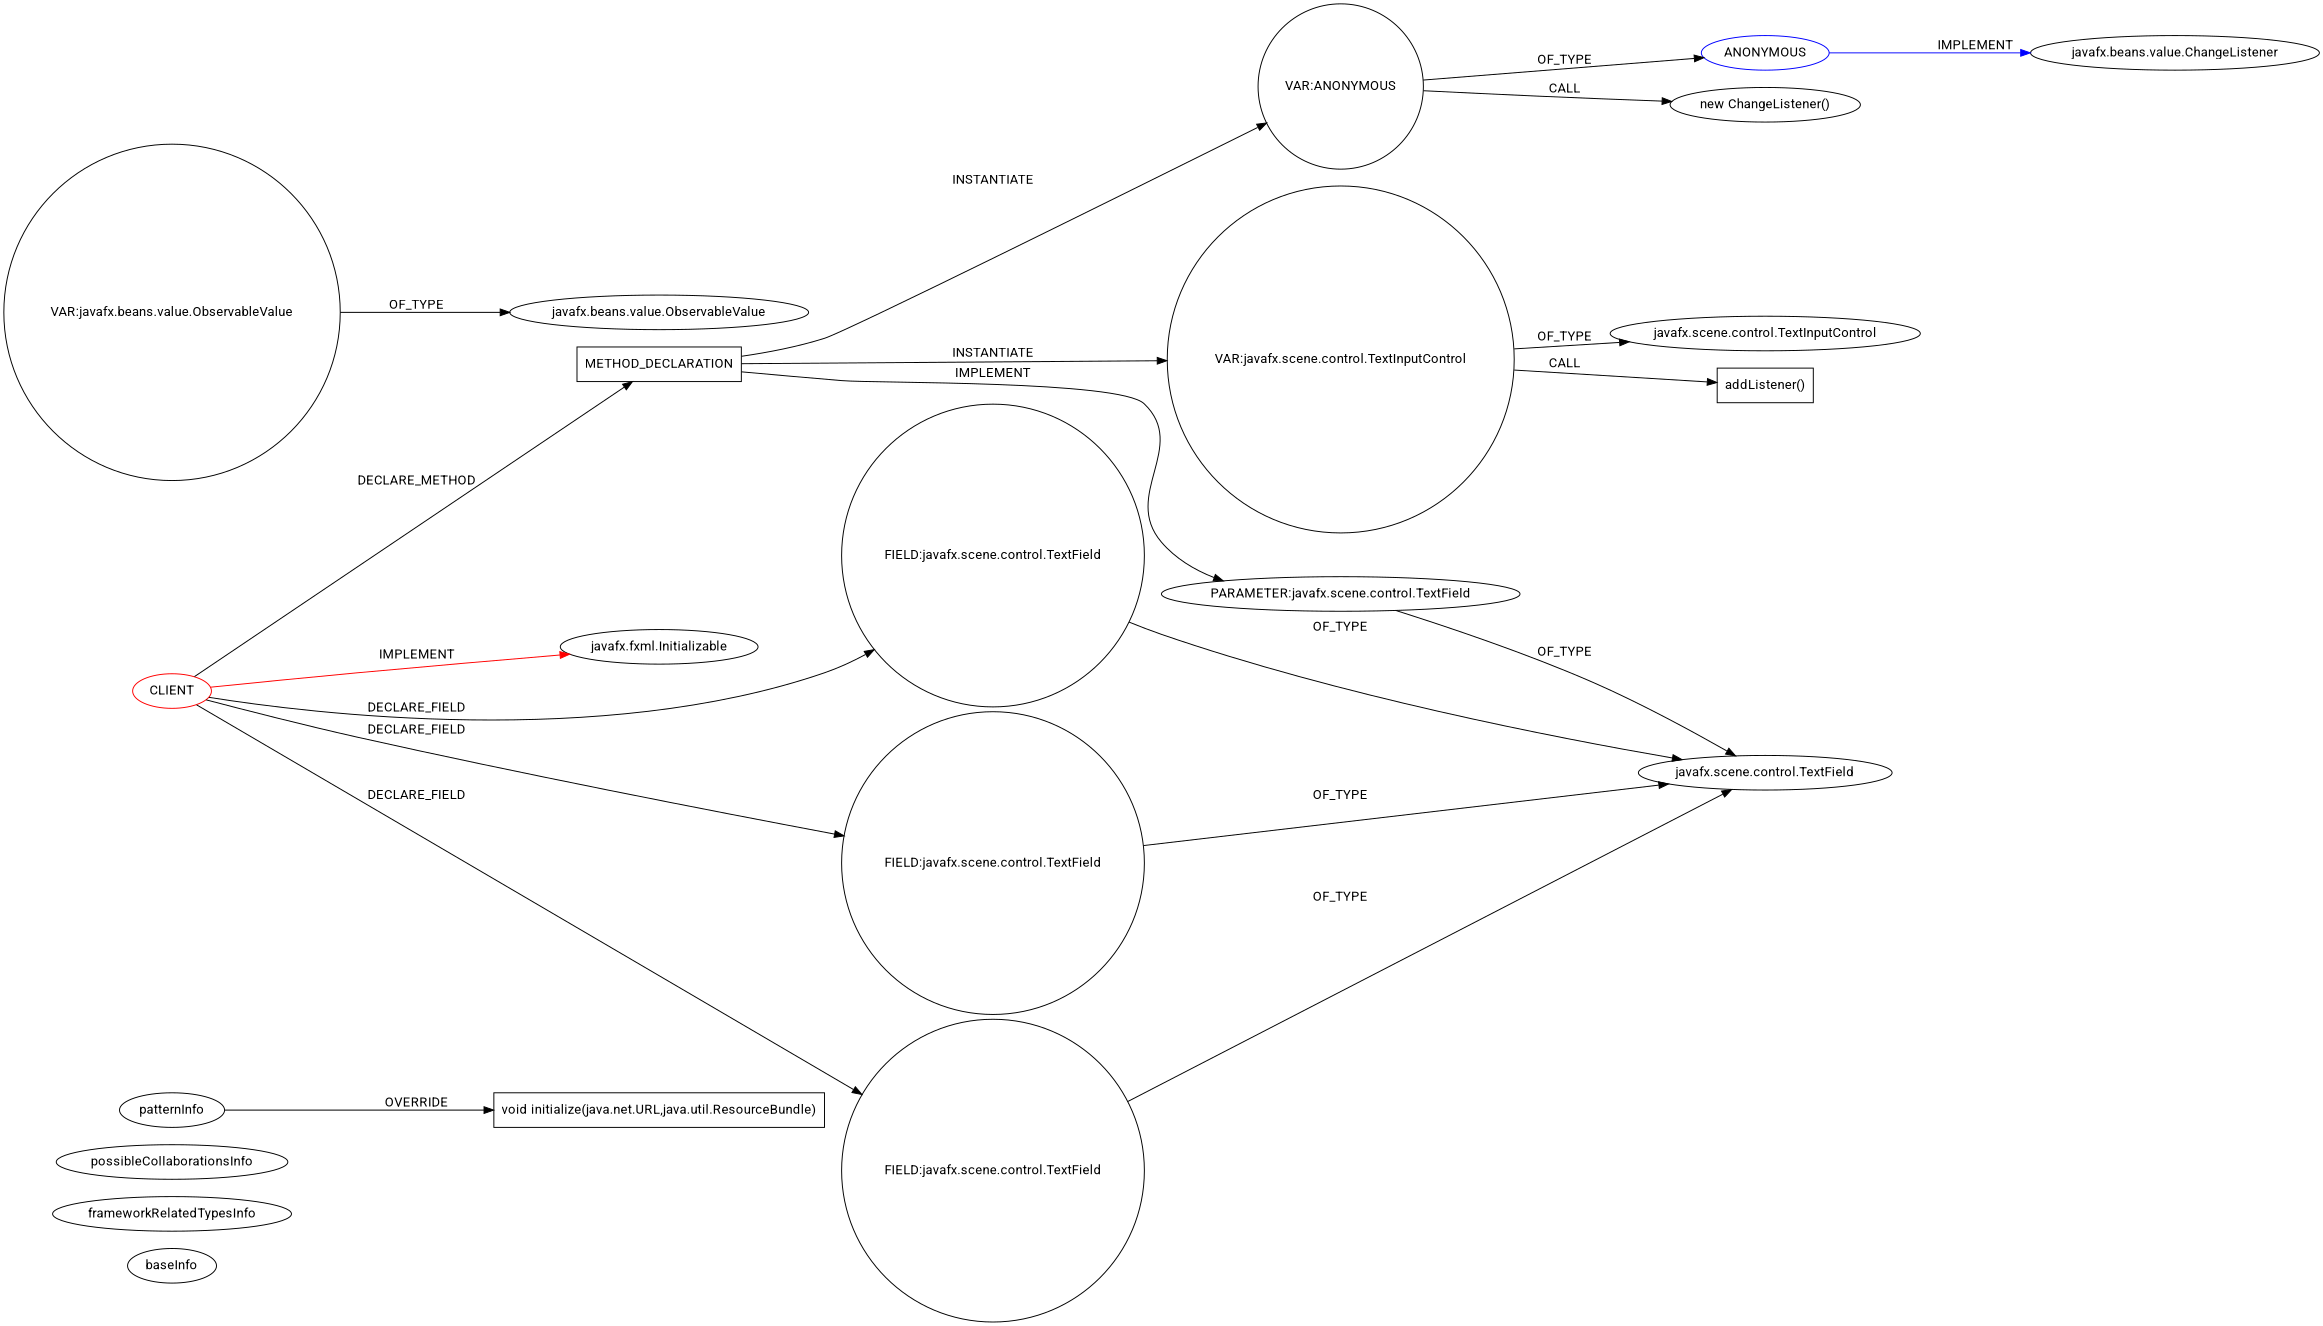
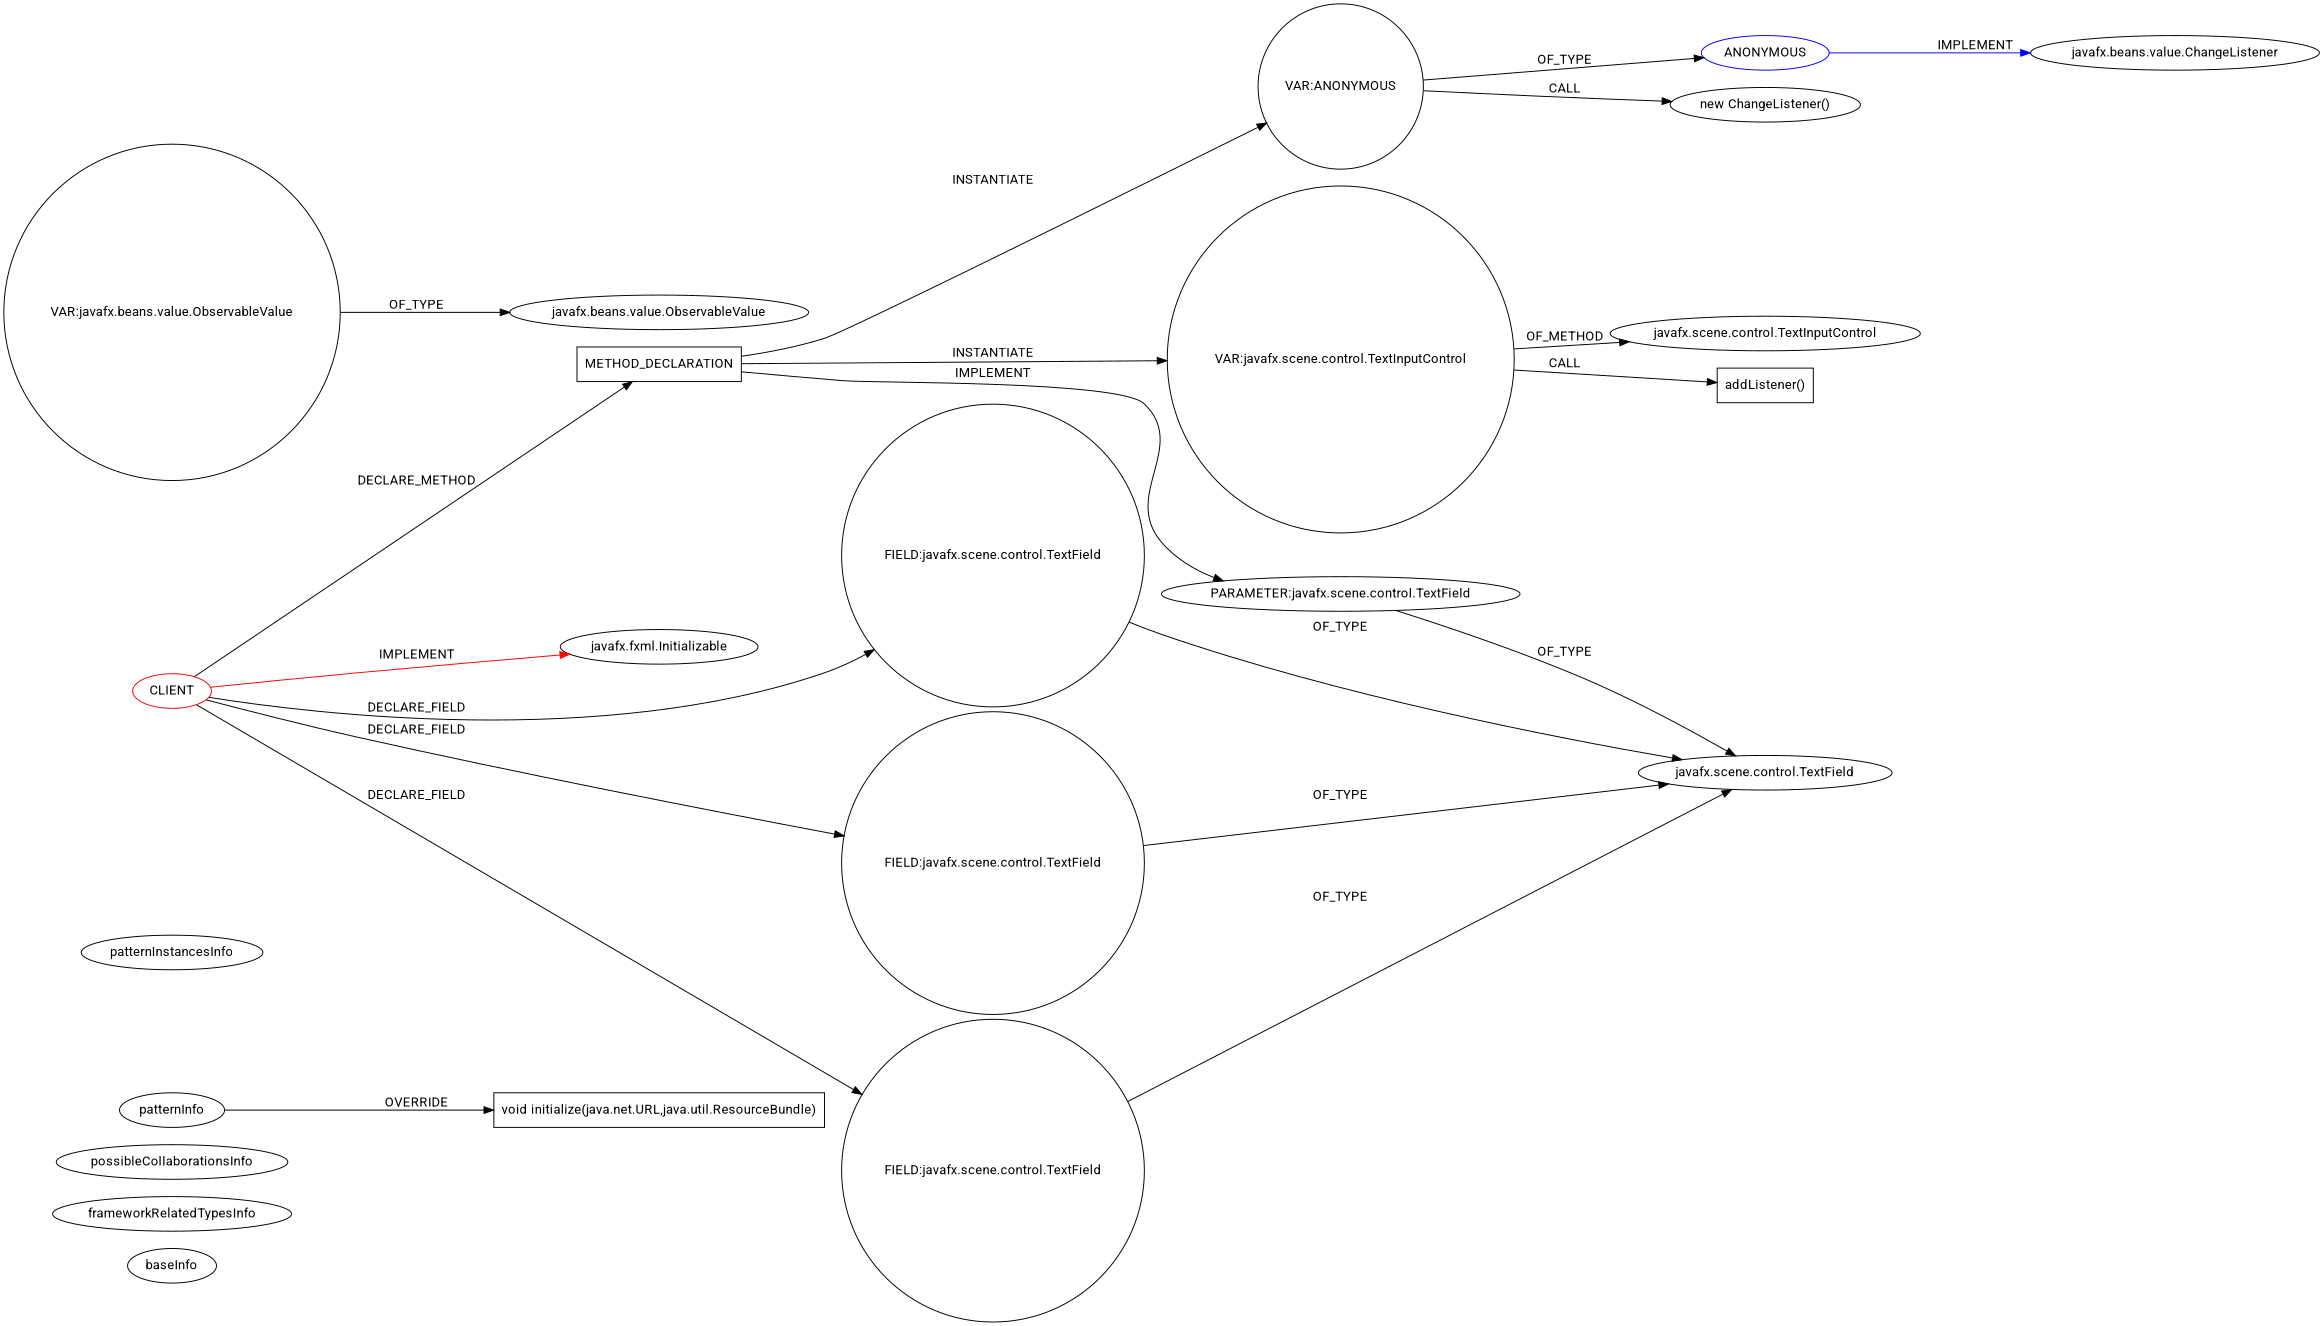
edge "VAR:javafx.scene.control.TextInputControl" -> "javafx.scene.control.TextInputControl": label "OF_TYPE" -> "OF_METHOD"
node "patternInstancesInfo": added
